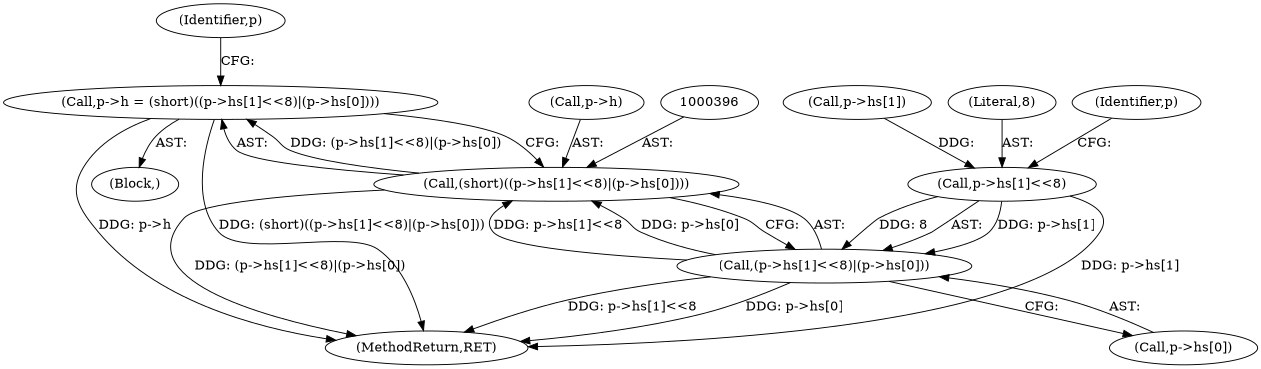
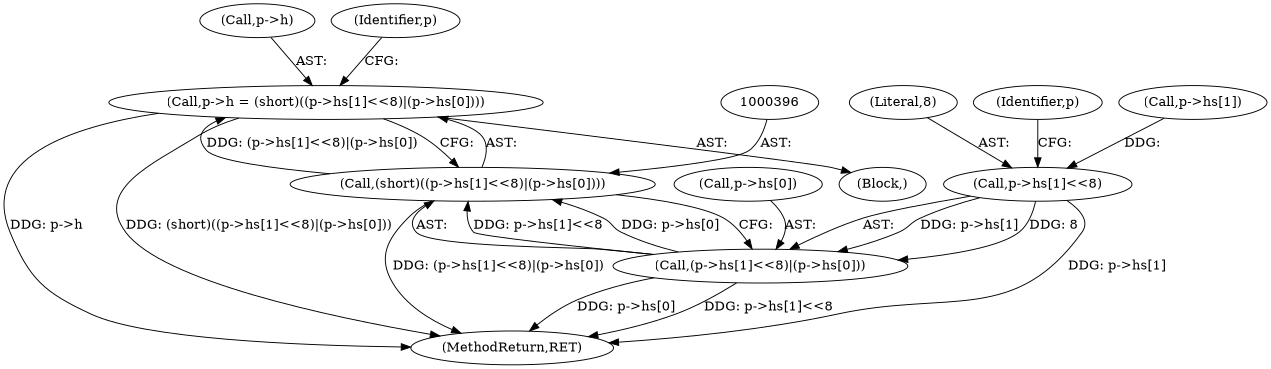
edge "(Call,p->h)" -> "(Call,(short)((p->hs[1]<<8)|(p->hs[0])))": now "(Call,p->h)" -> "(Call,p->h = (short)((p->hs[1]<<8)|(p->hs[0])))"
edge "(Call,(p->hs[1]<<8)|(p->hs[0]))" -> "(Call,p->hs[0])": removed, label "CFG:"
